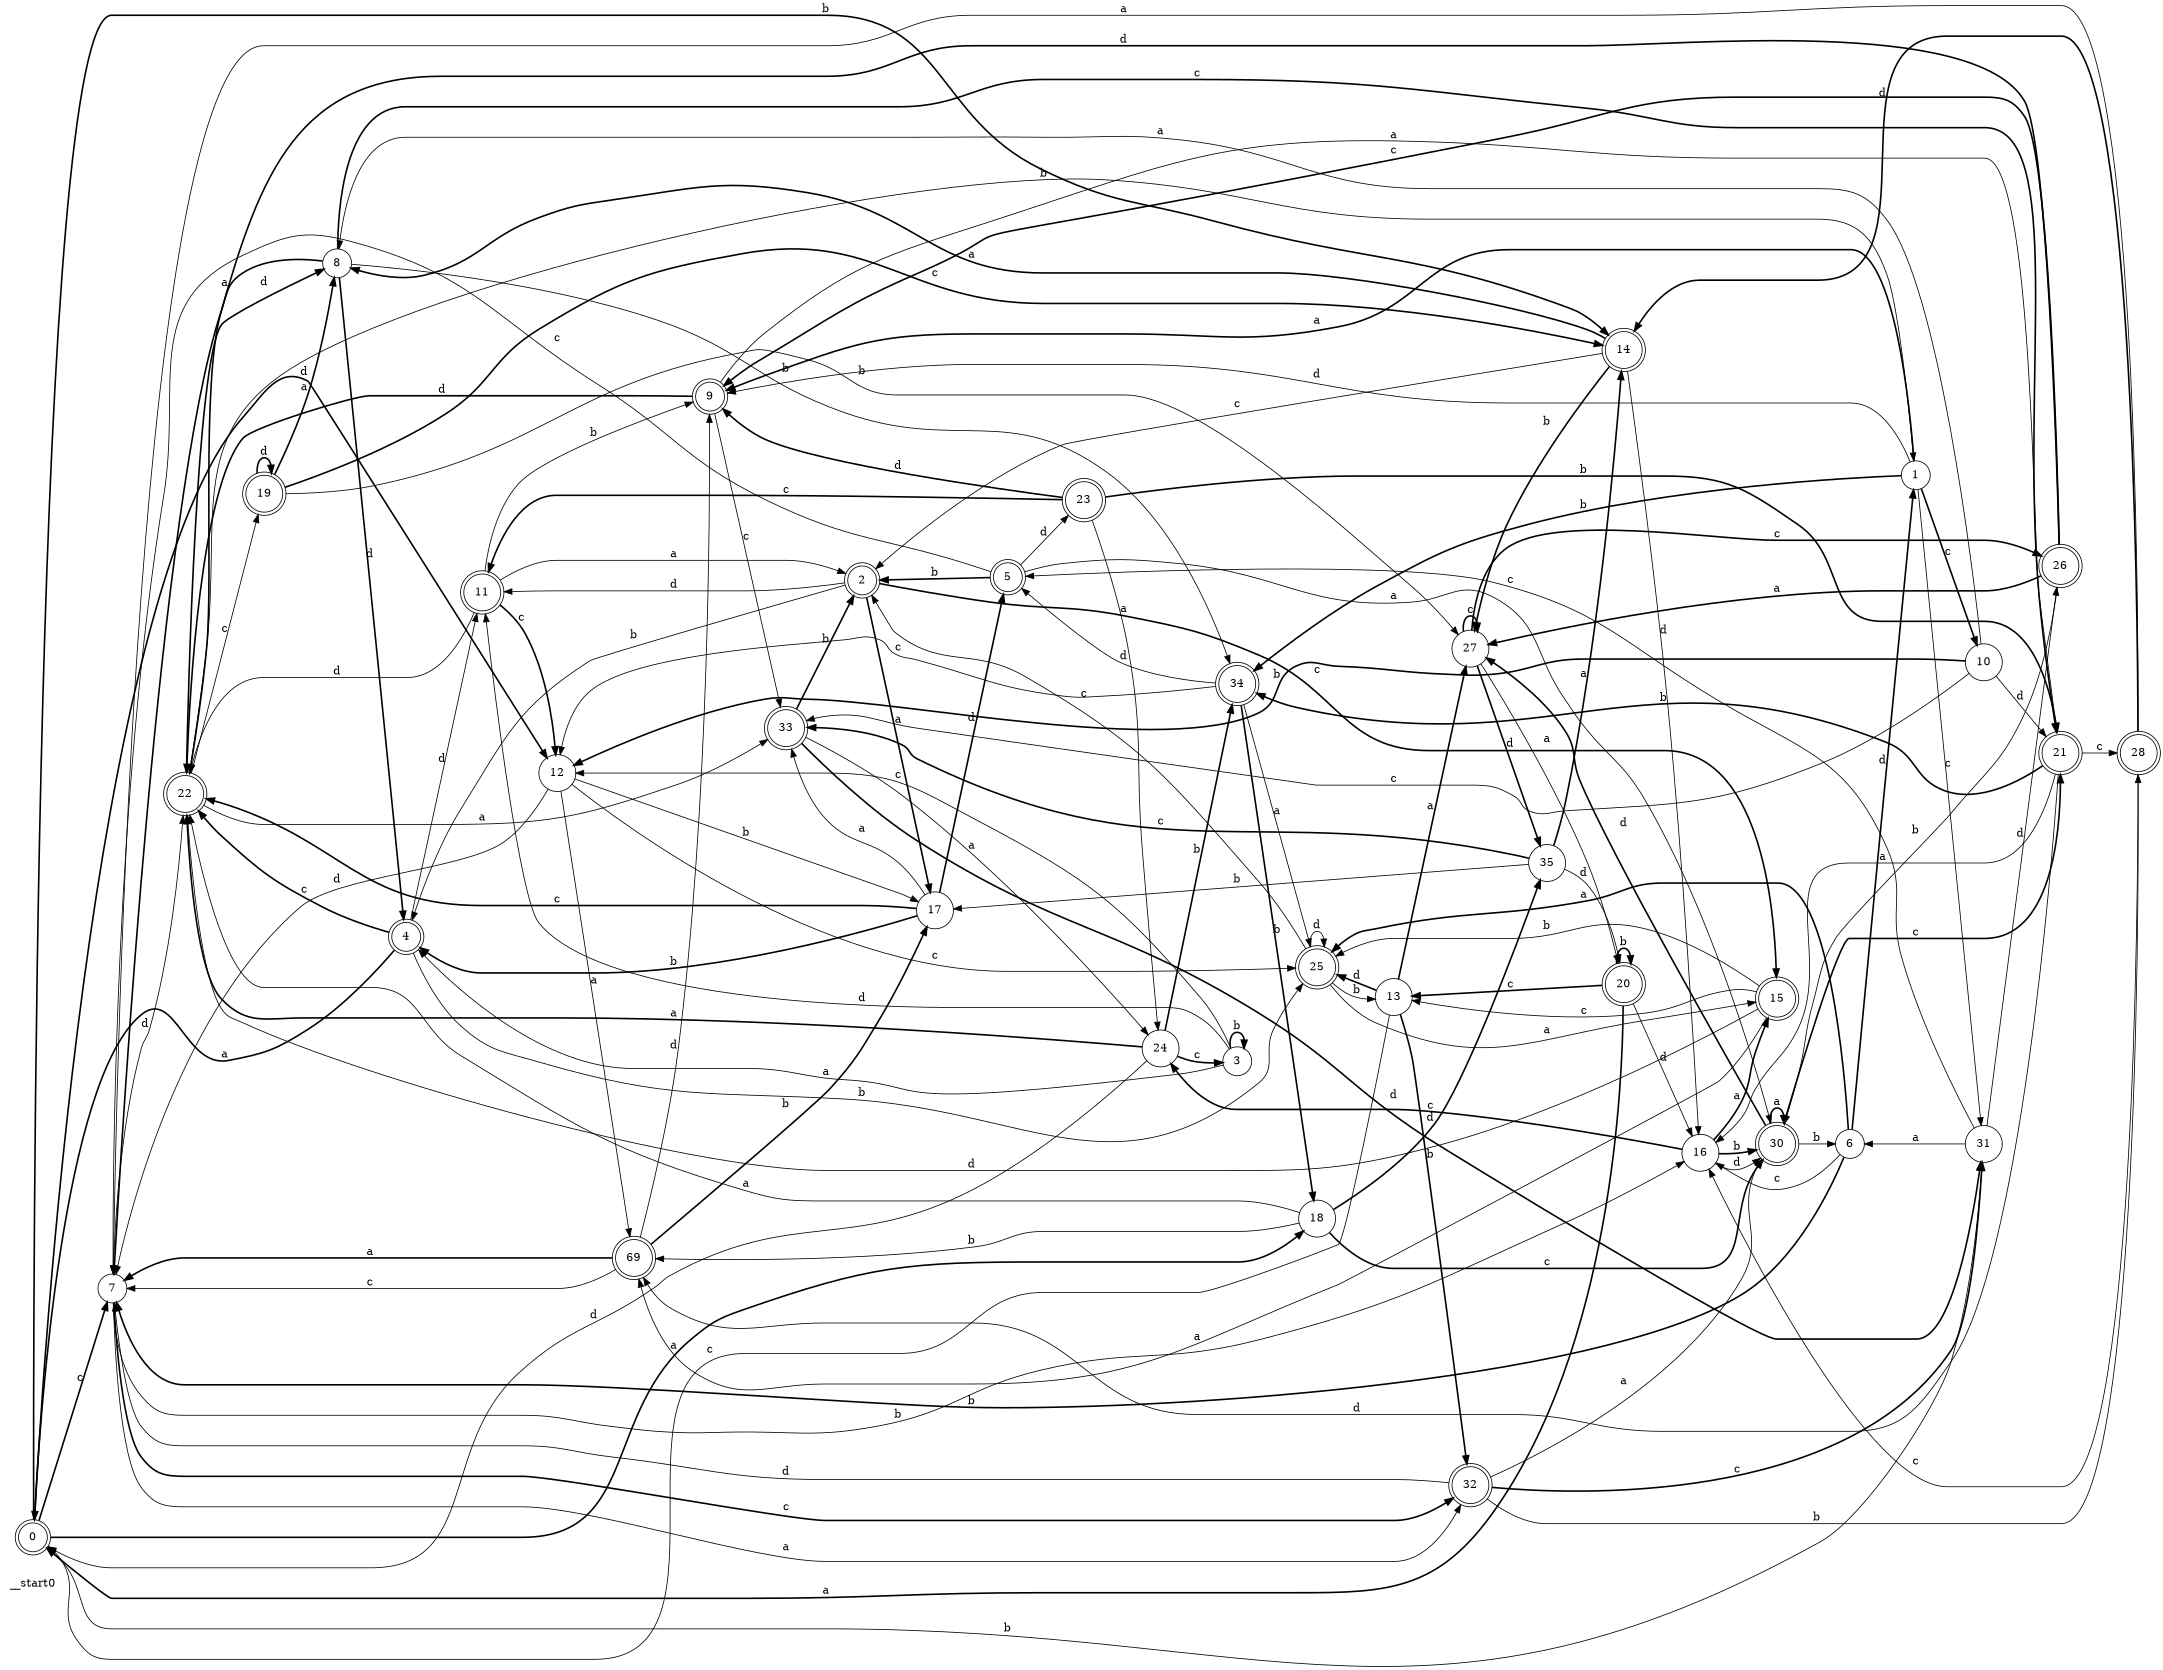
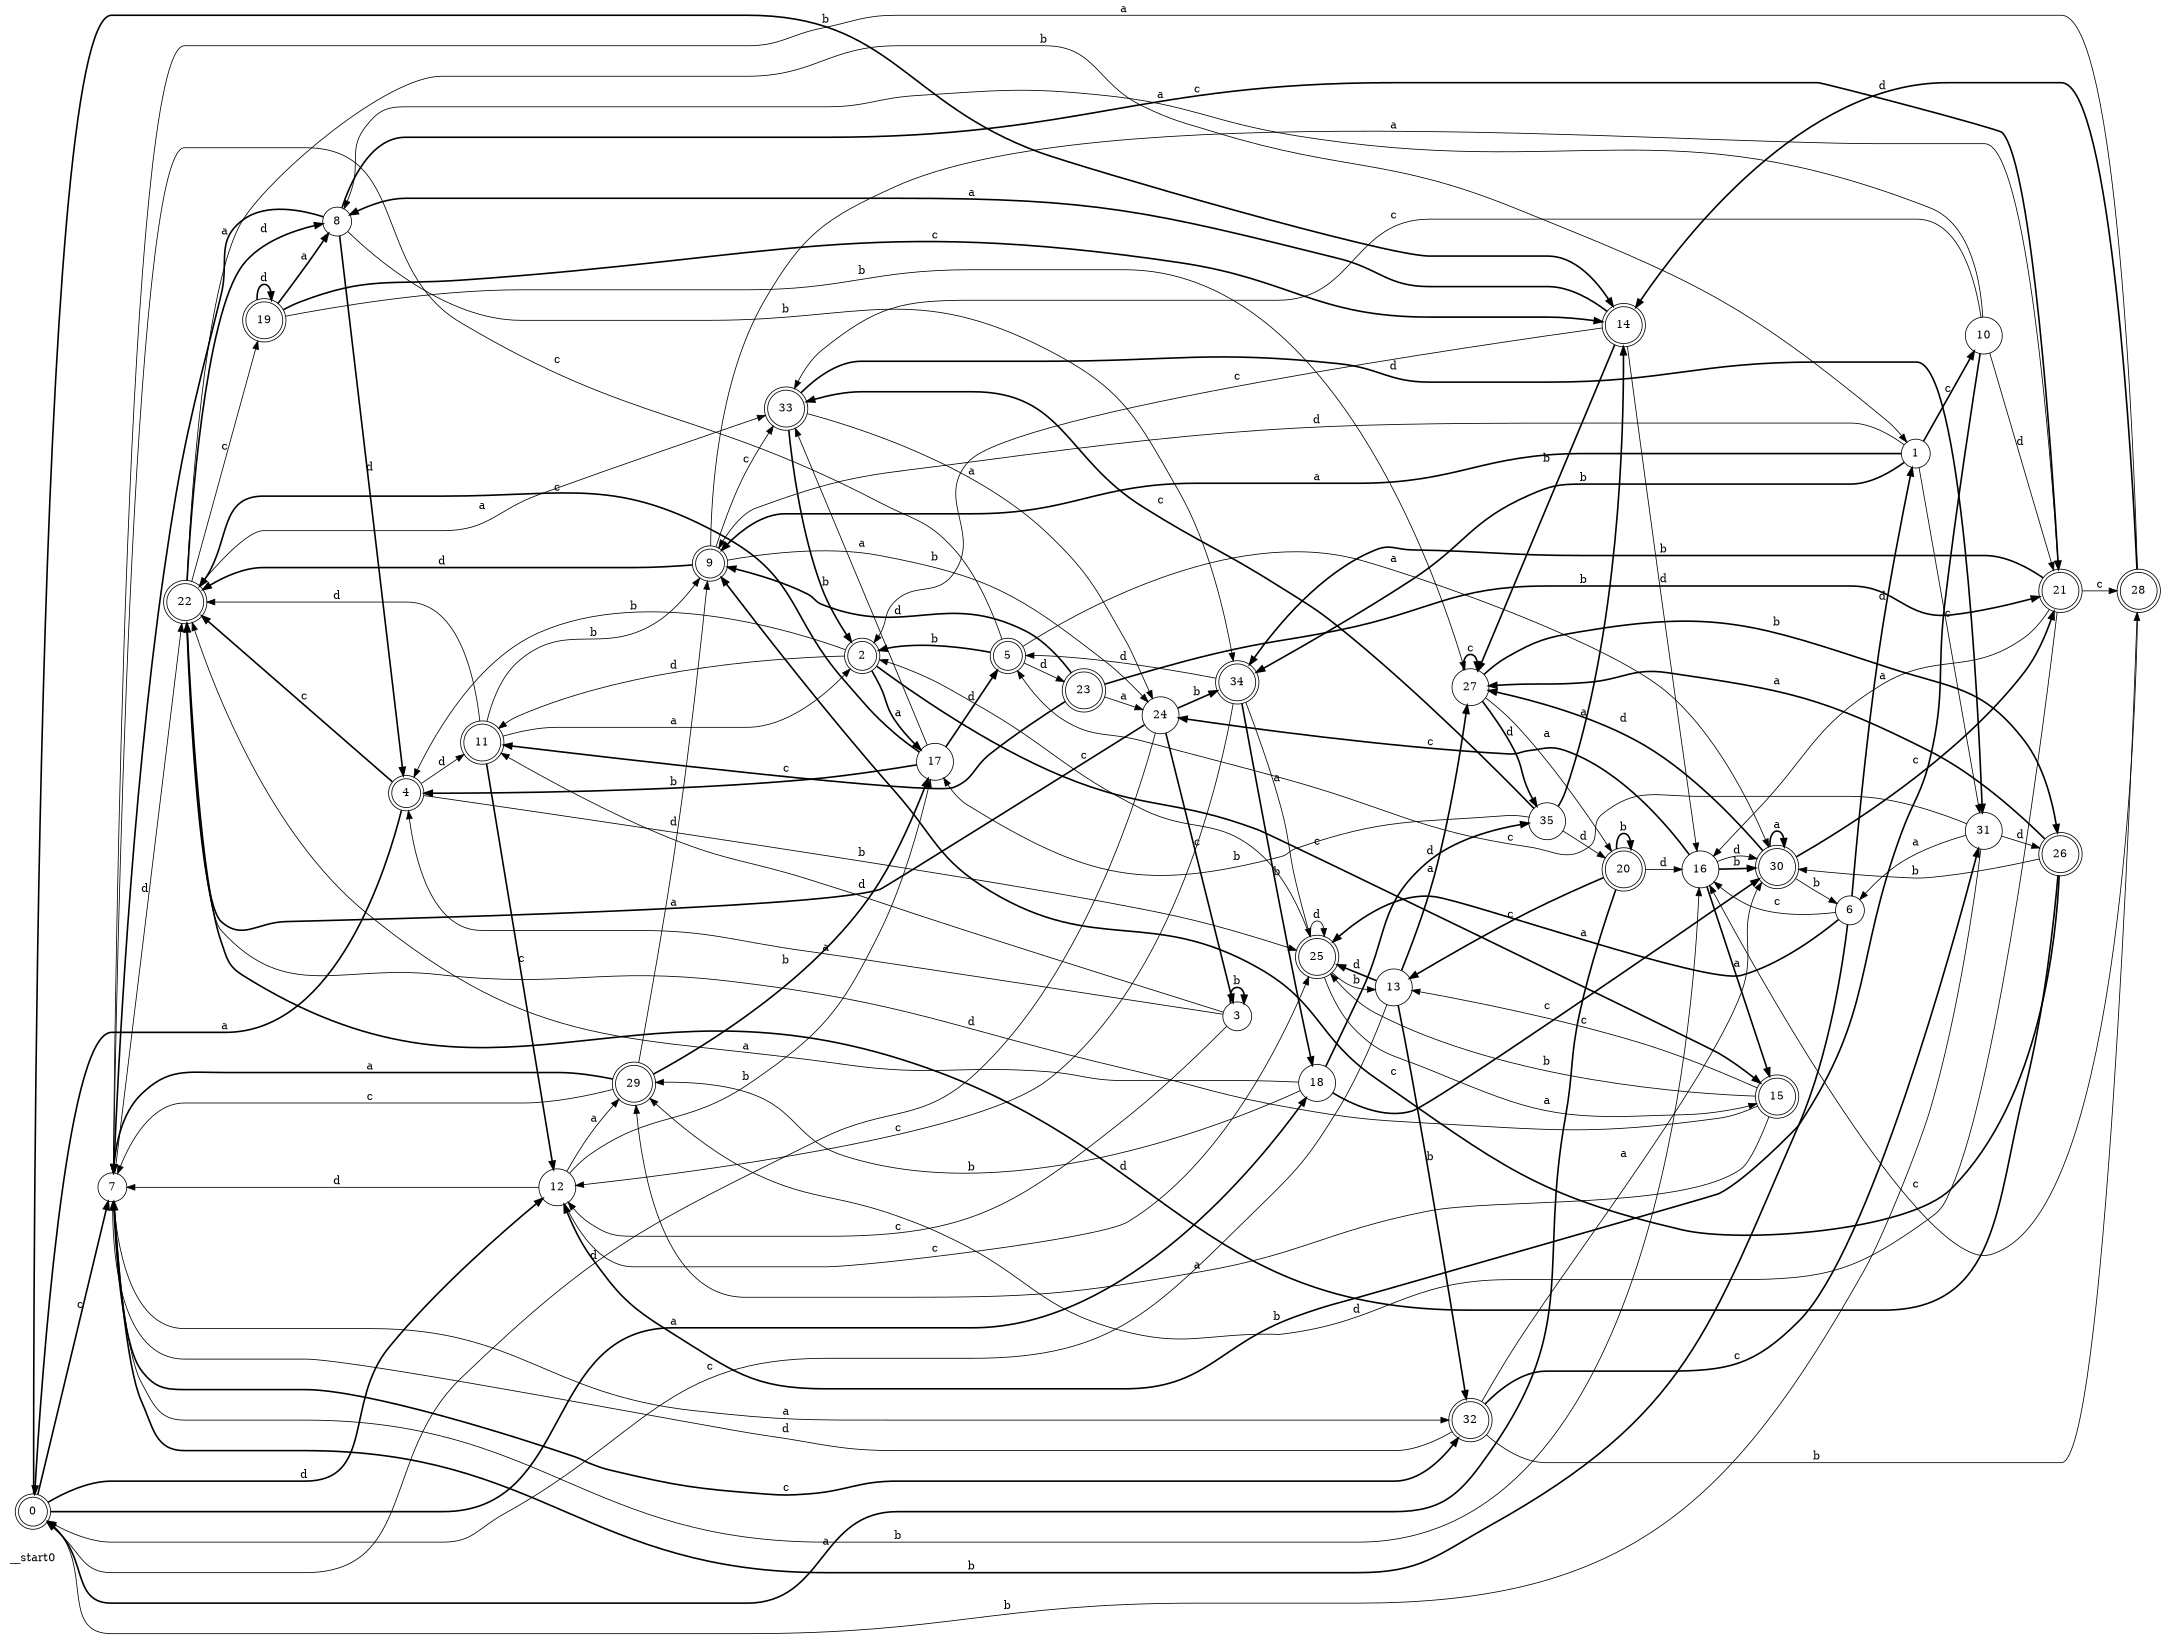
edge "27" -> "26": label "c" -> "b"
edge "9" -> "24": added, label "b"
node "69": label "69" -> "29"
